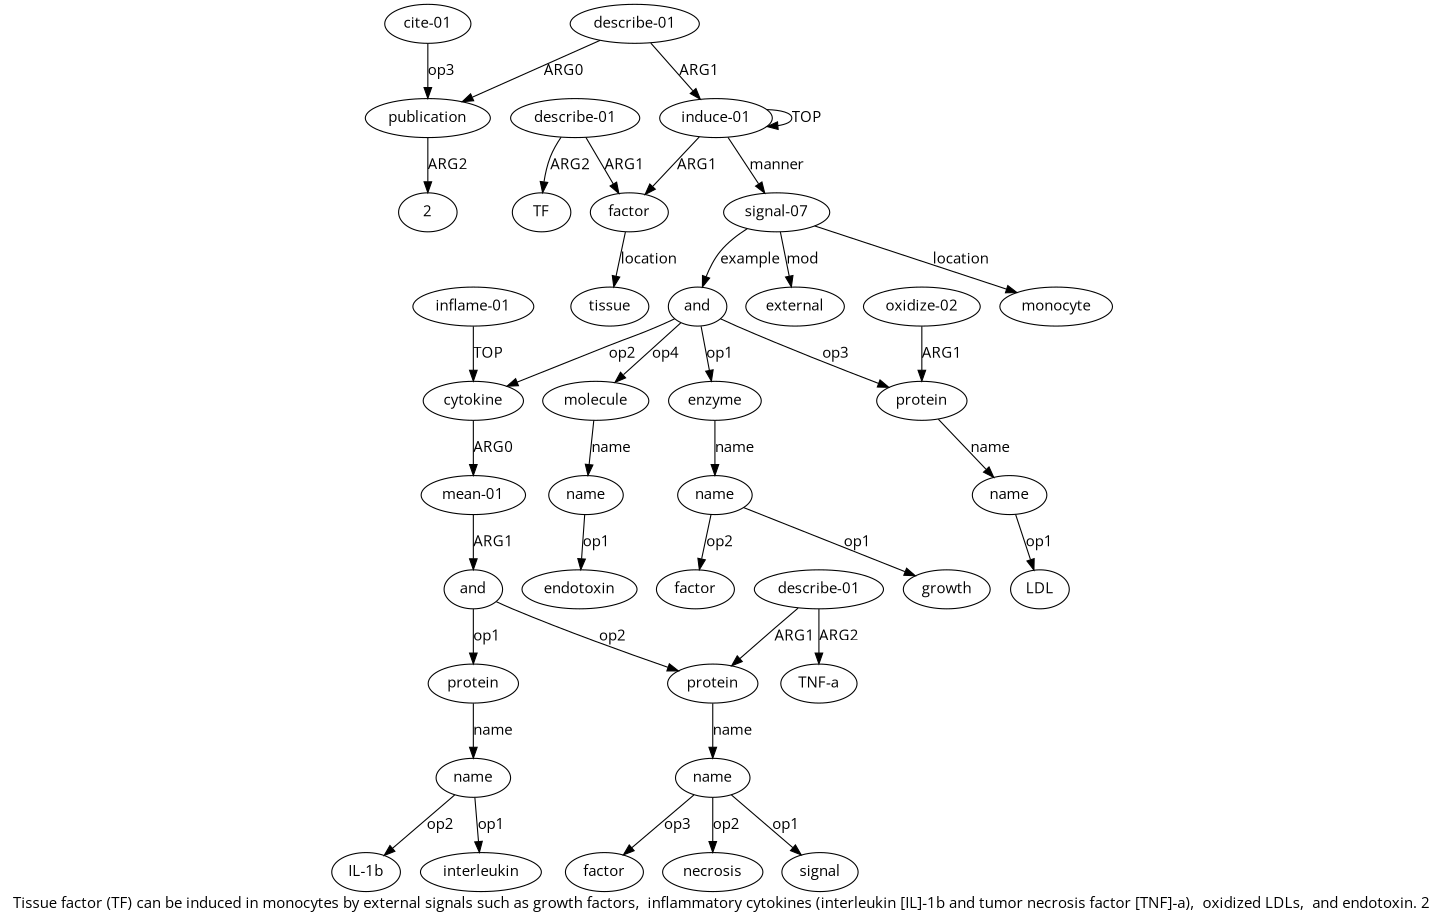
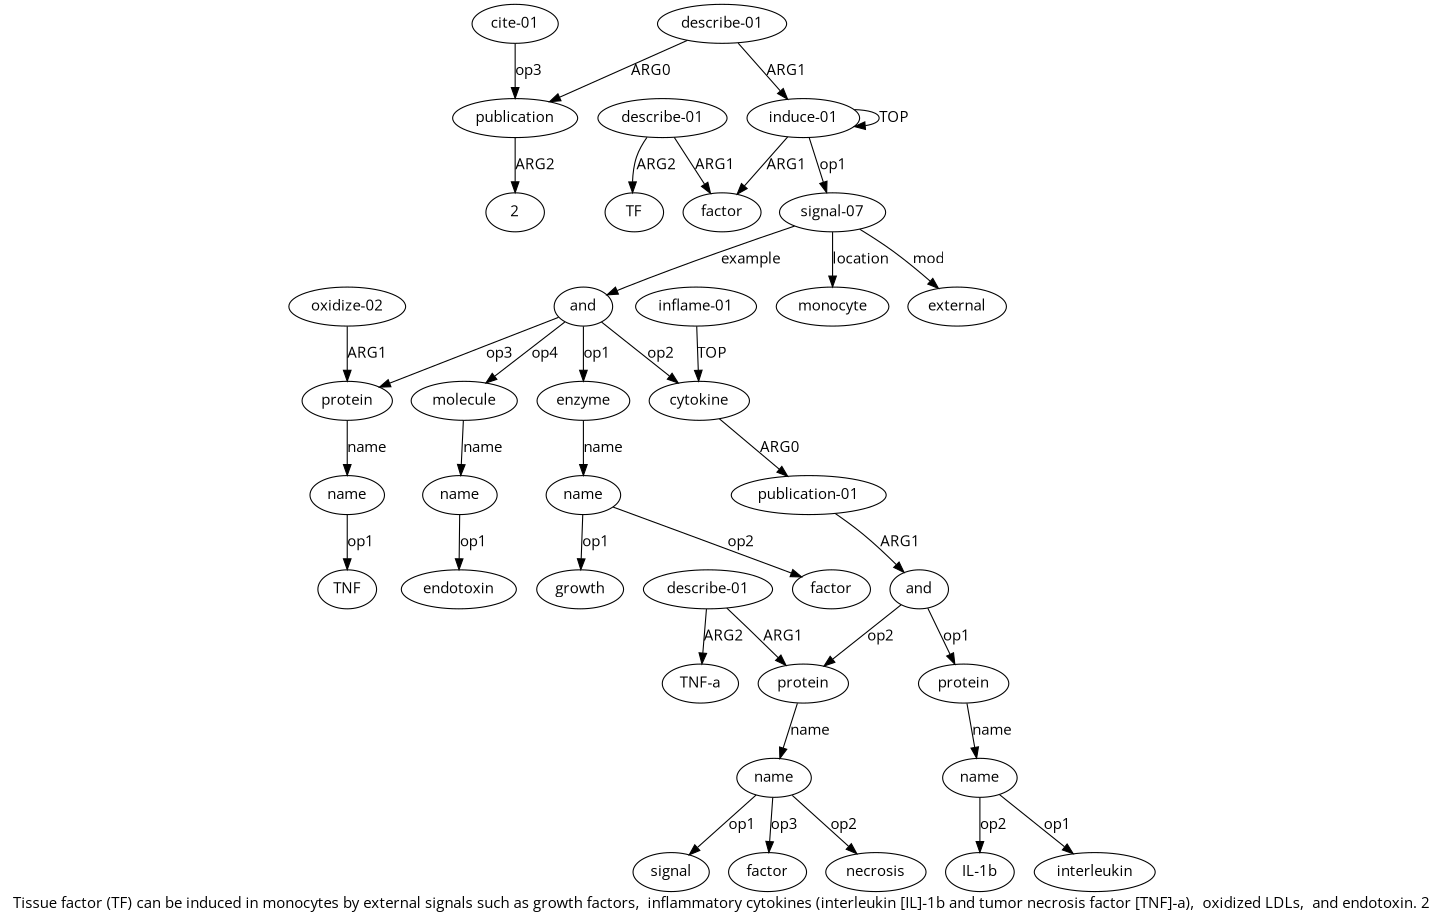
edge "induce-01" -> "signal-07": label "manner" -> "op1"
node "tissue": removed
node "mean-01": label "mean-01" -> "publication-01"
node "LDL": label "LDL" -> "TNF"
